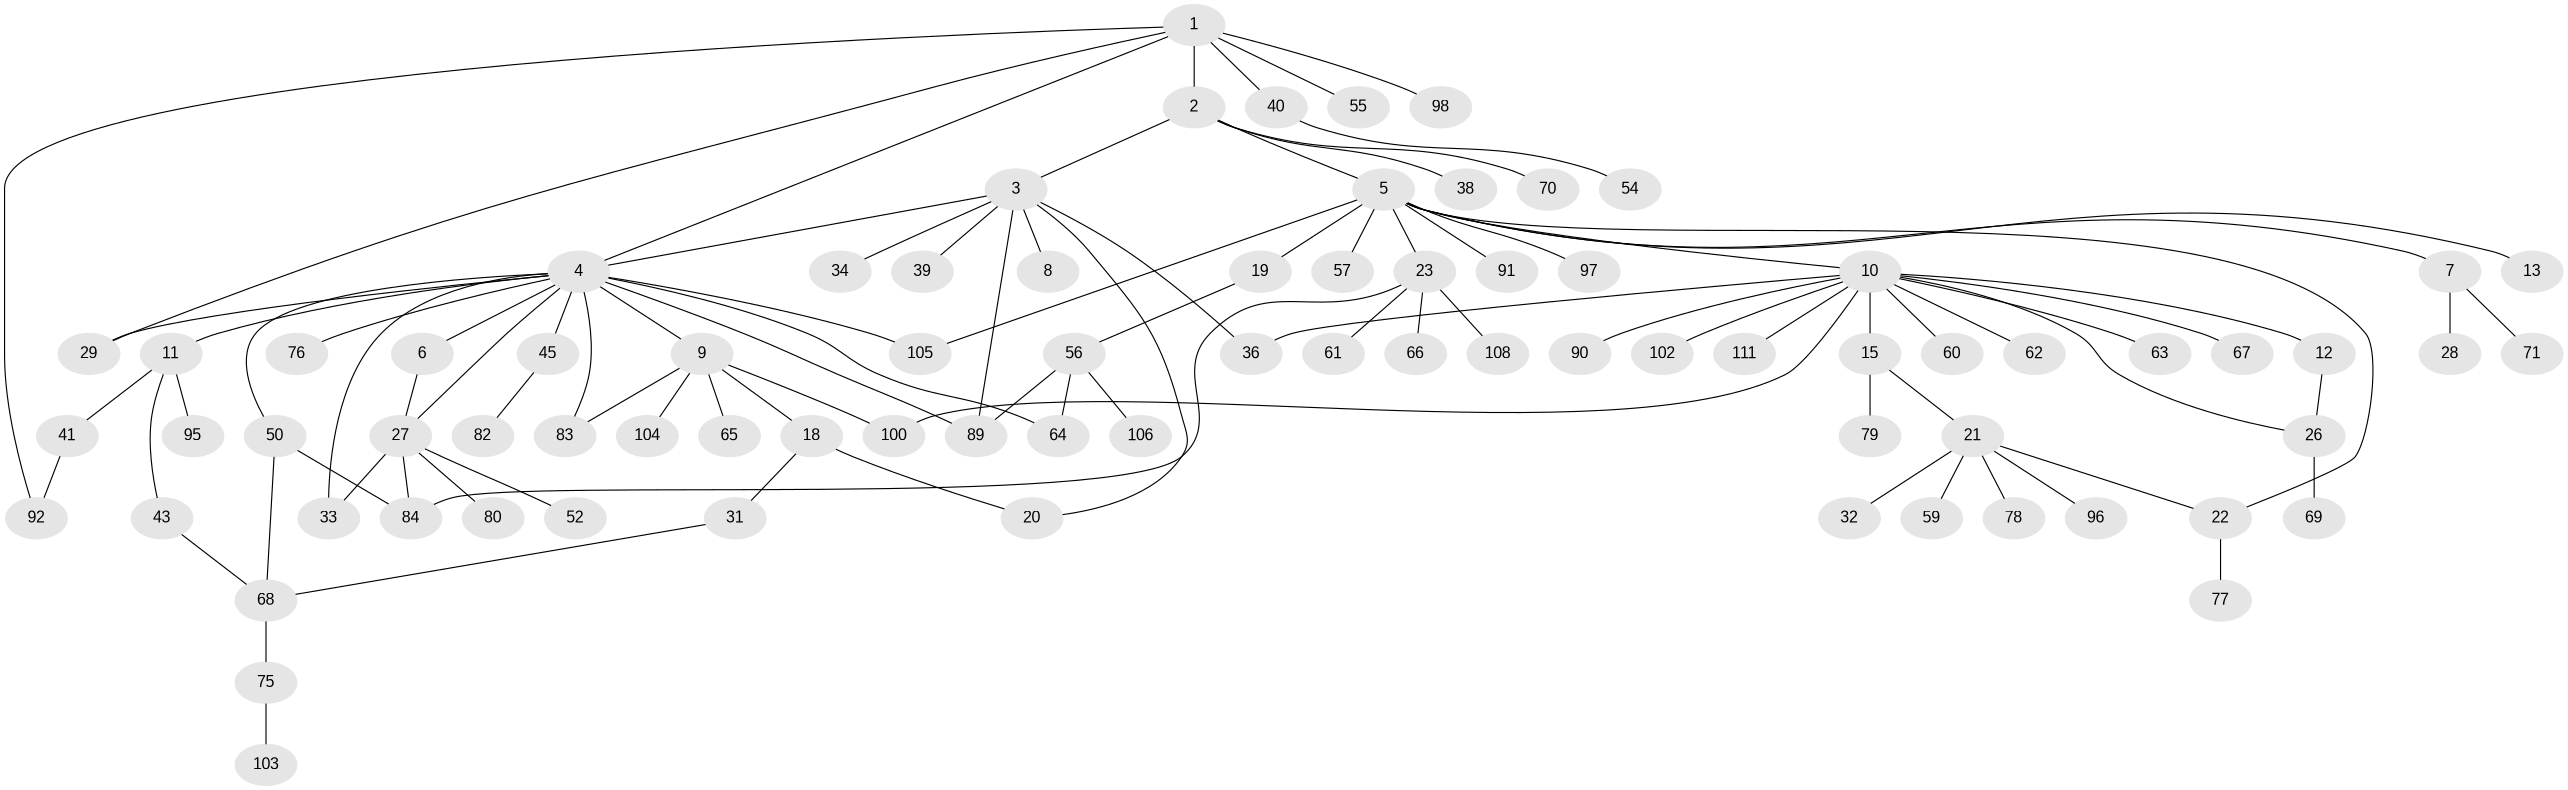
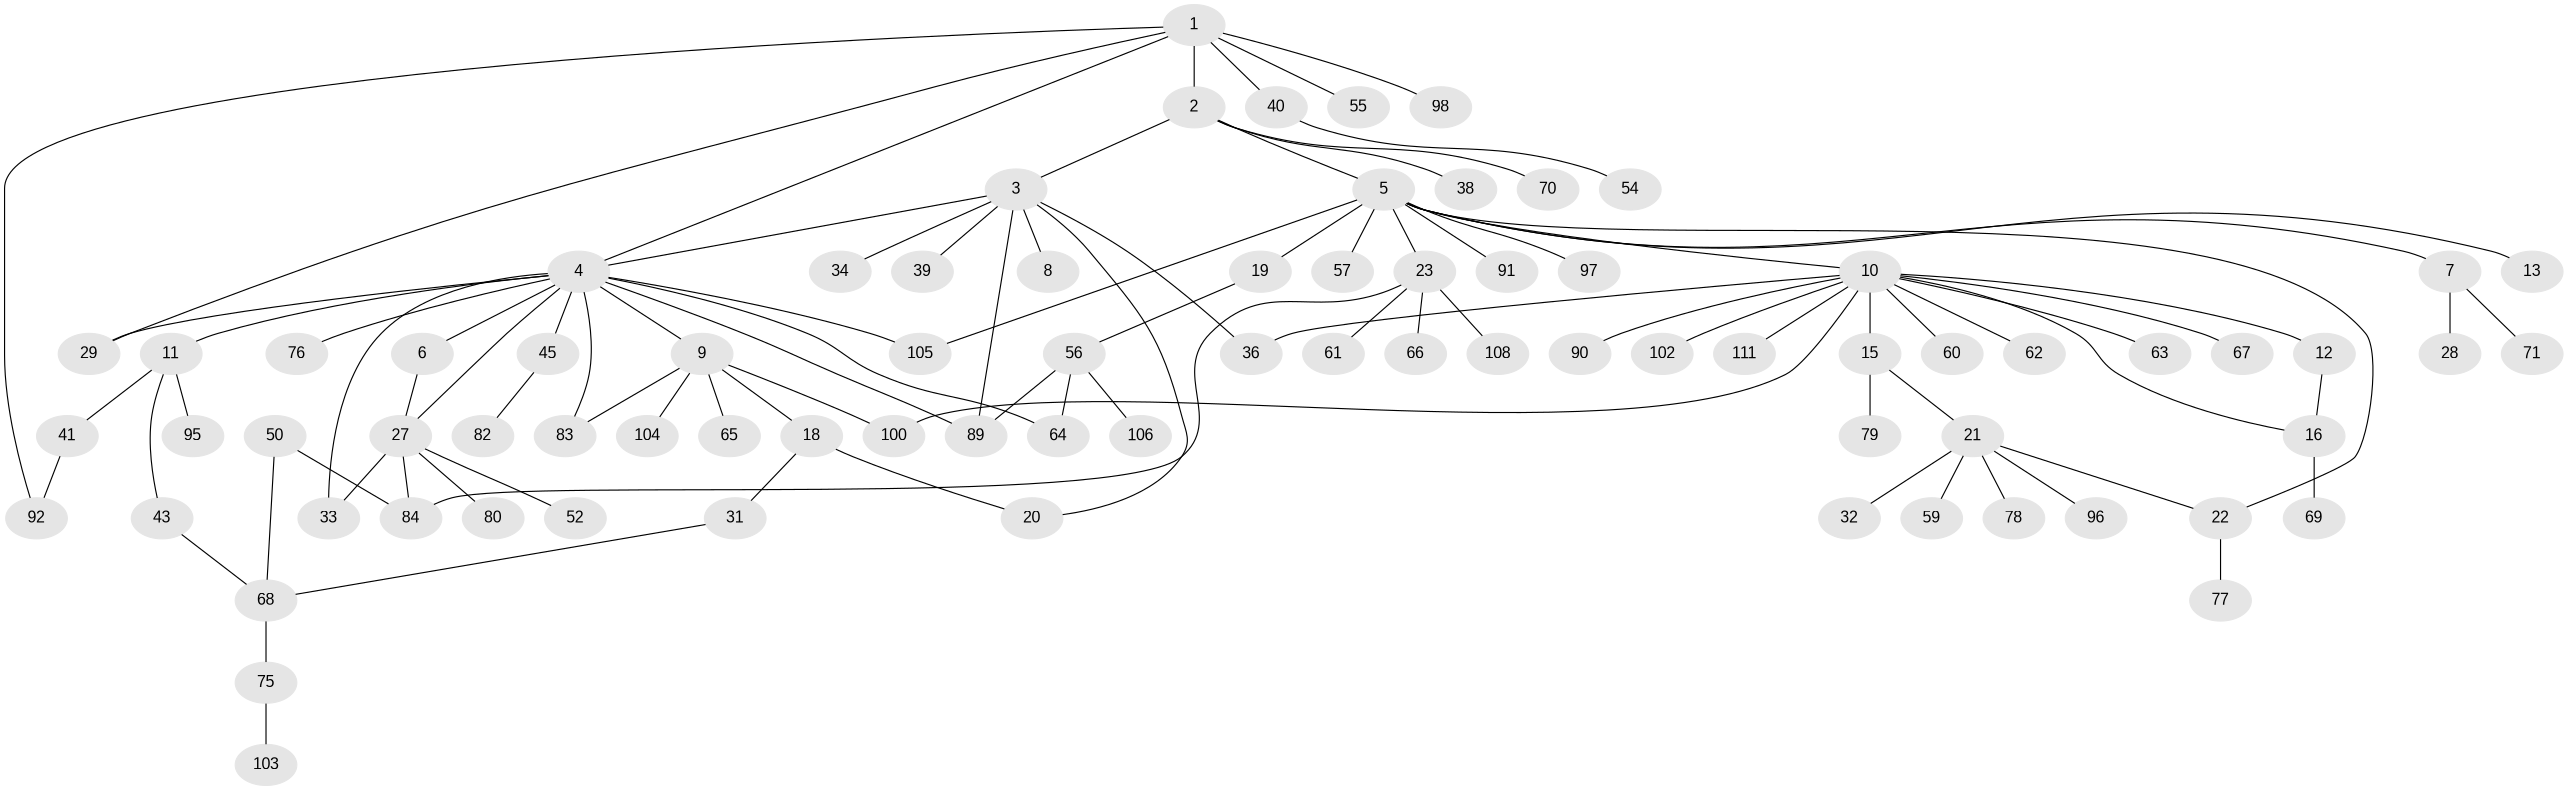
edge "4" -- "50": removed
node "26": label "26" -> "16"
